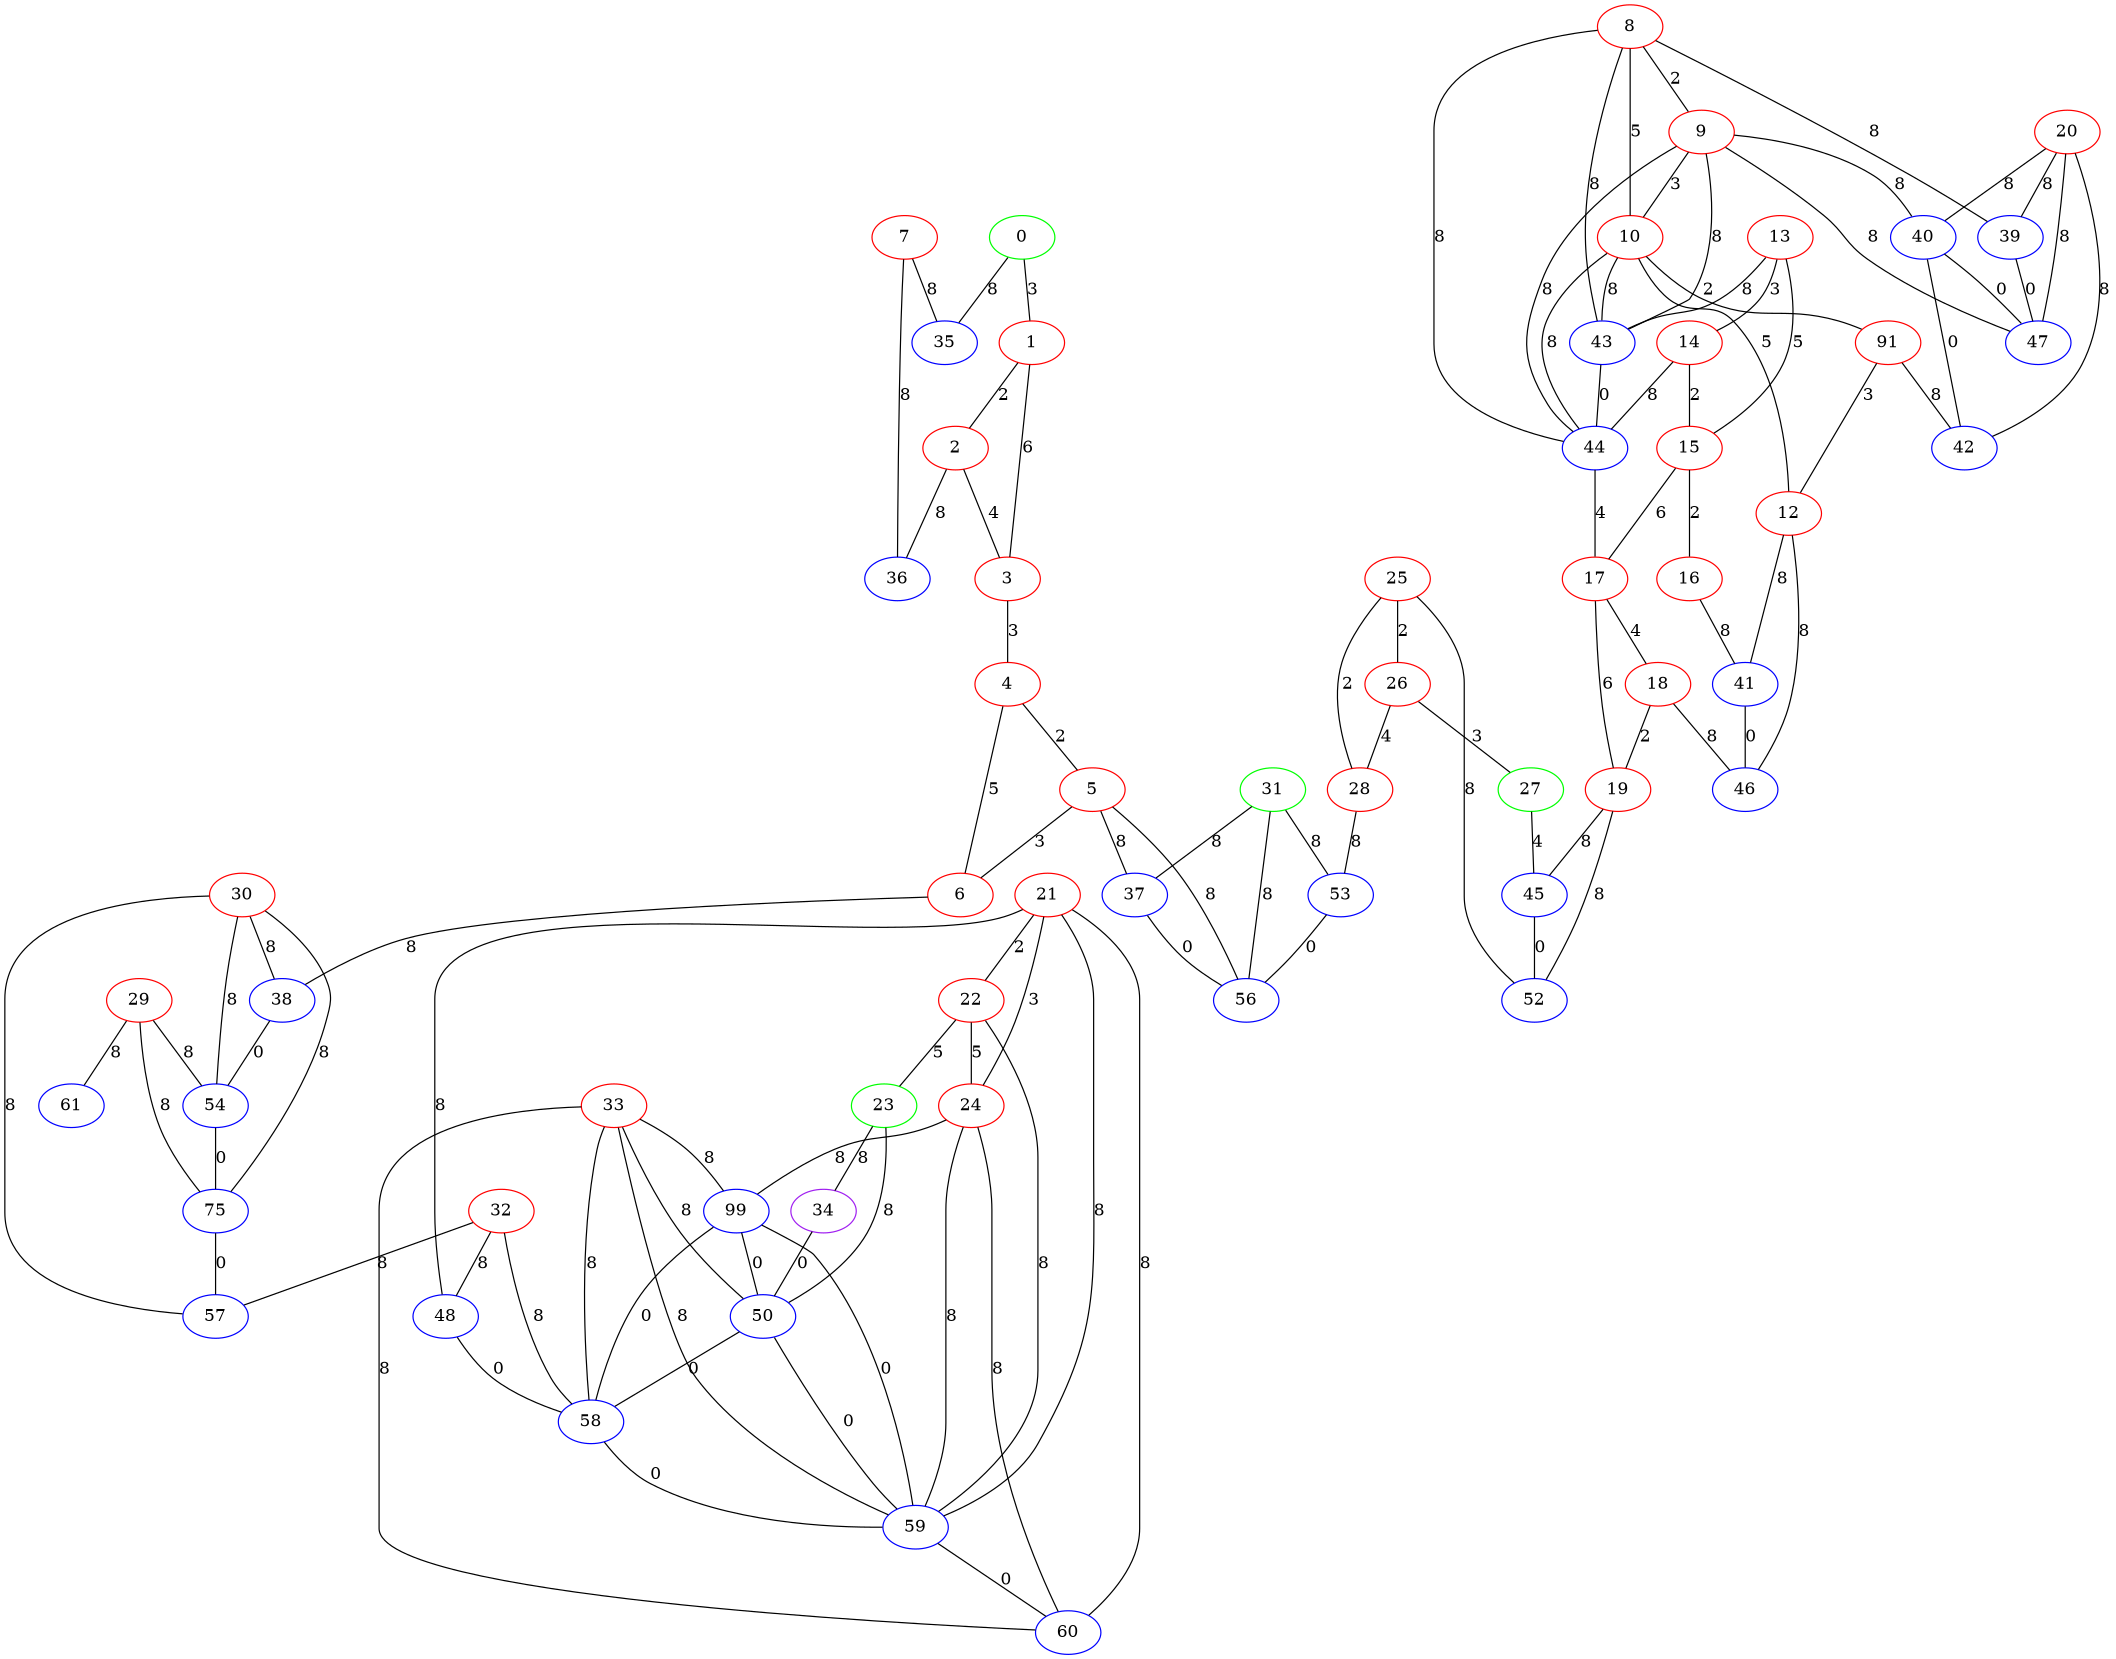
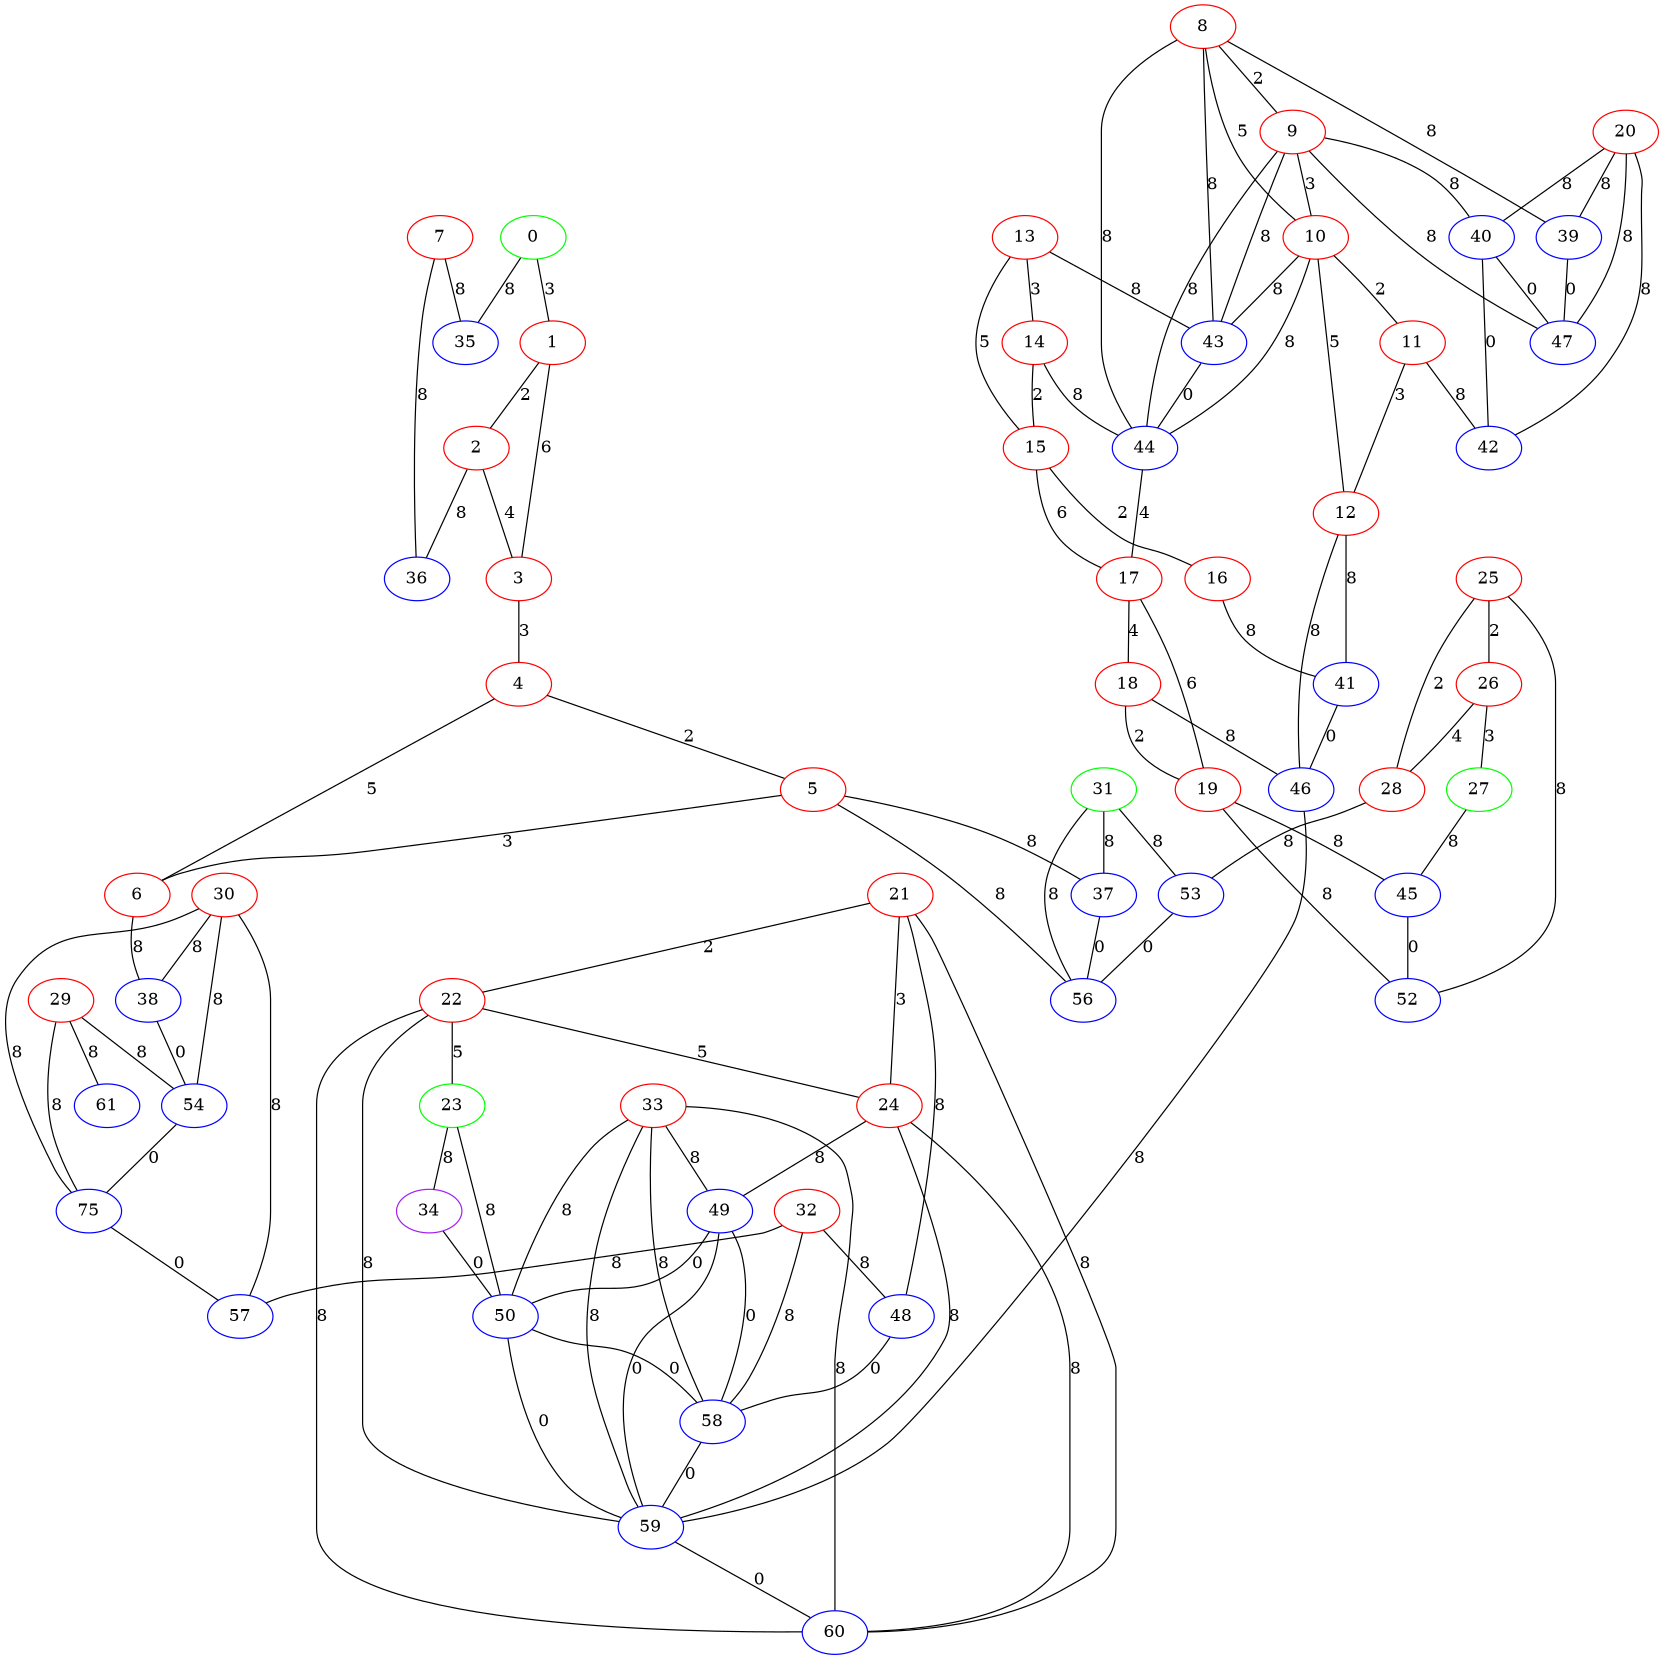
node "91": label "91" -> "11"
edge "27" -- "45": label "4" -> "8"
node "99": label "99" -> "49"
edge "21" -- "59": now "46" -- "59"
edge "22" -- "60": added, label "8"
